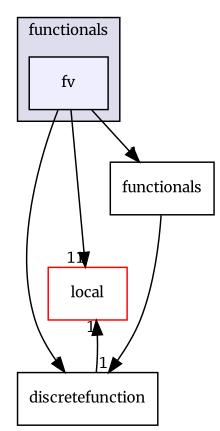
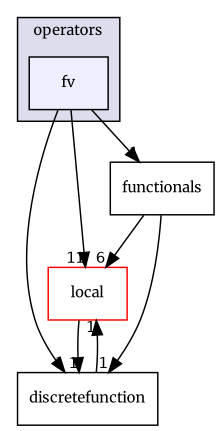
cluster "functionals": label "functionals" -> "operators"
edge "functionals" -> "local": added
edge "local" -> "discretefunction": added
